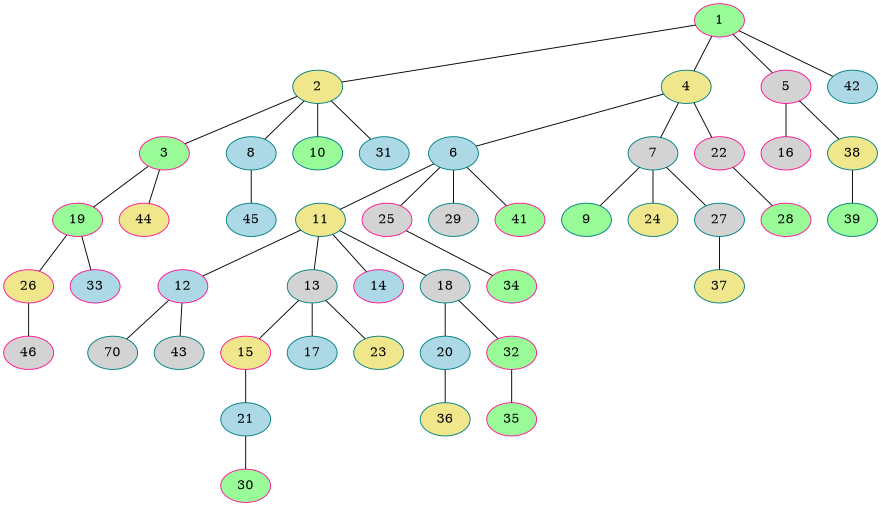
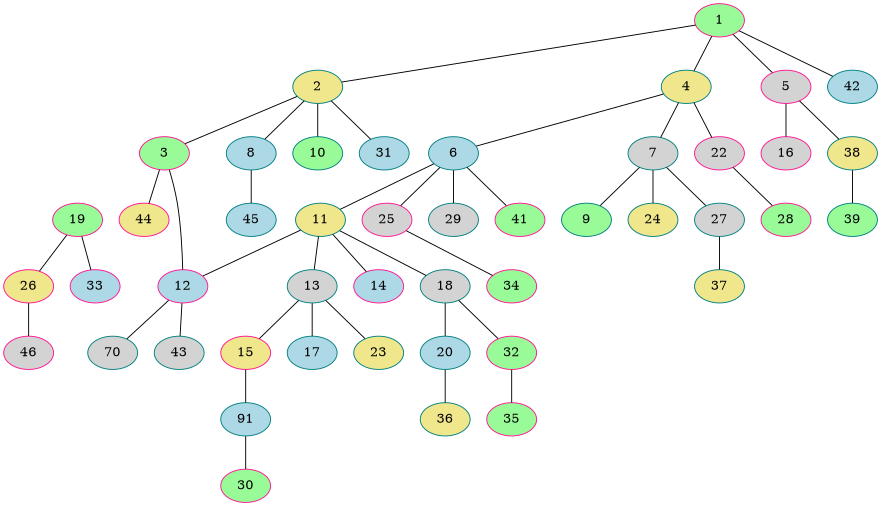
edge "3" -- "19": now "3" -- "12"
node "21": label "21" -> "91"
